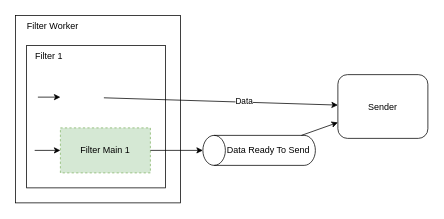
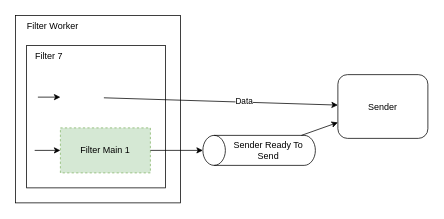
node "Filter 1": label "Filter 1" -> "Filter 7"
node "Data Ready To Send": label "Data Ready To Send" -> "Sender Ready To Send"
